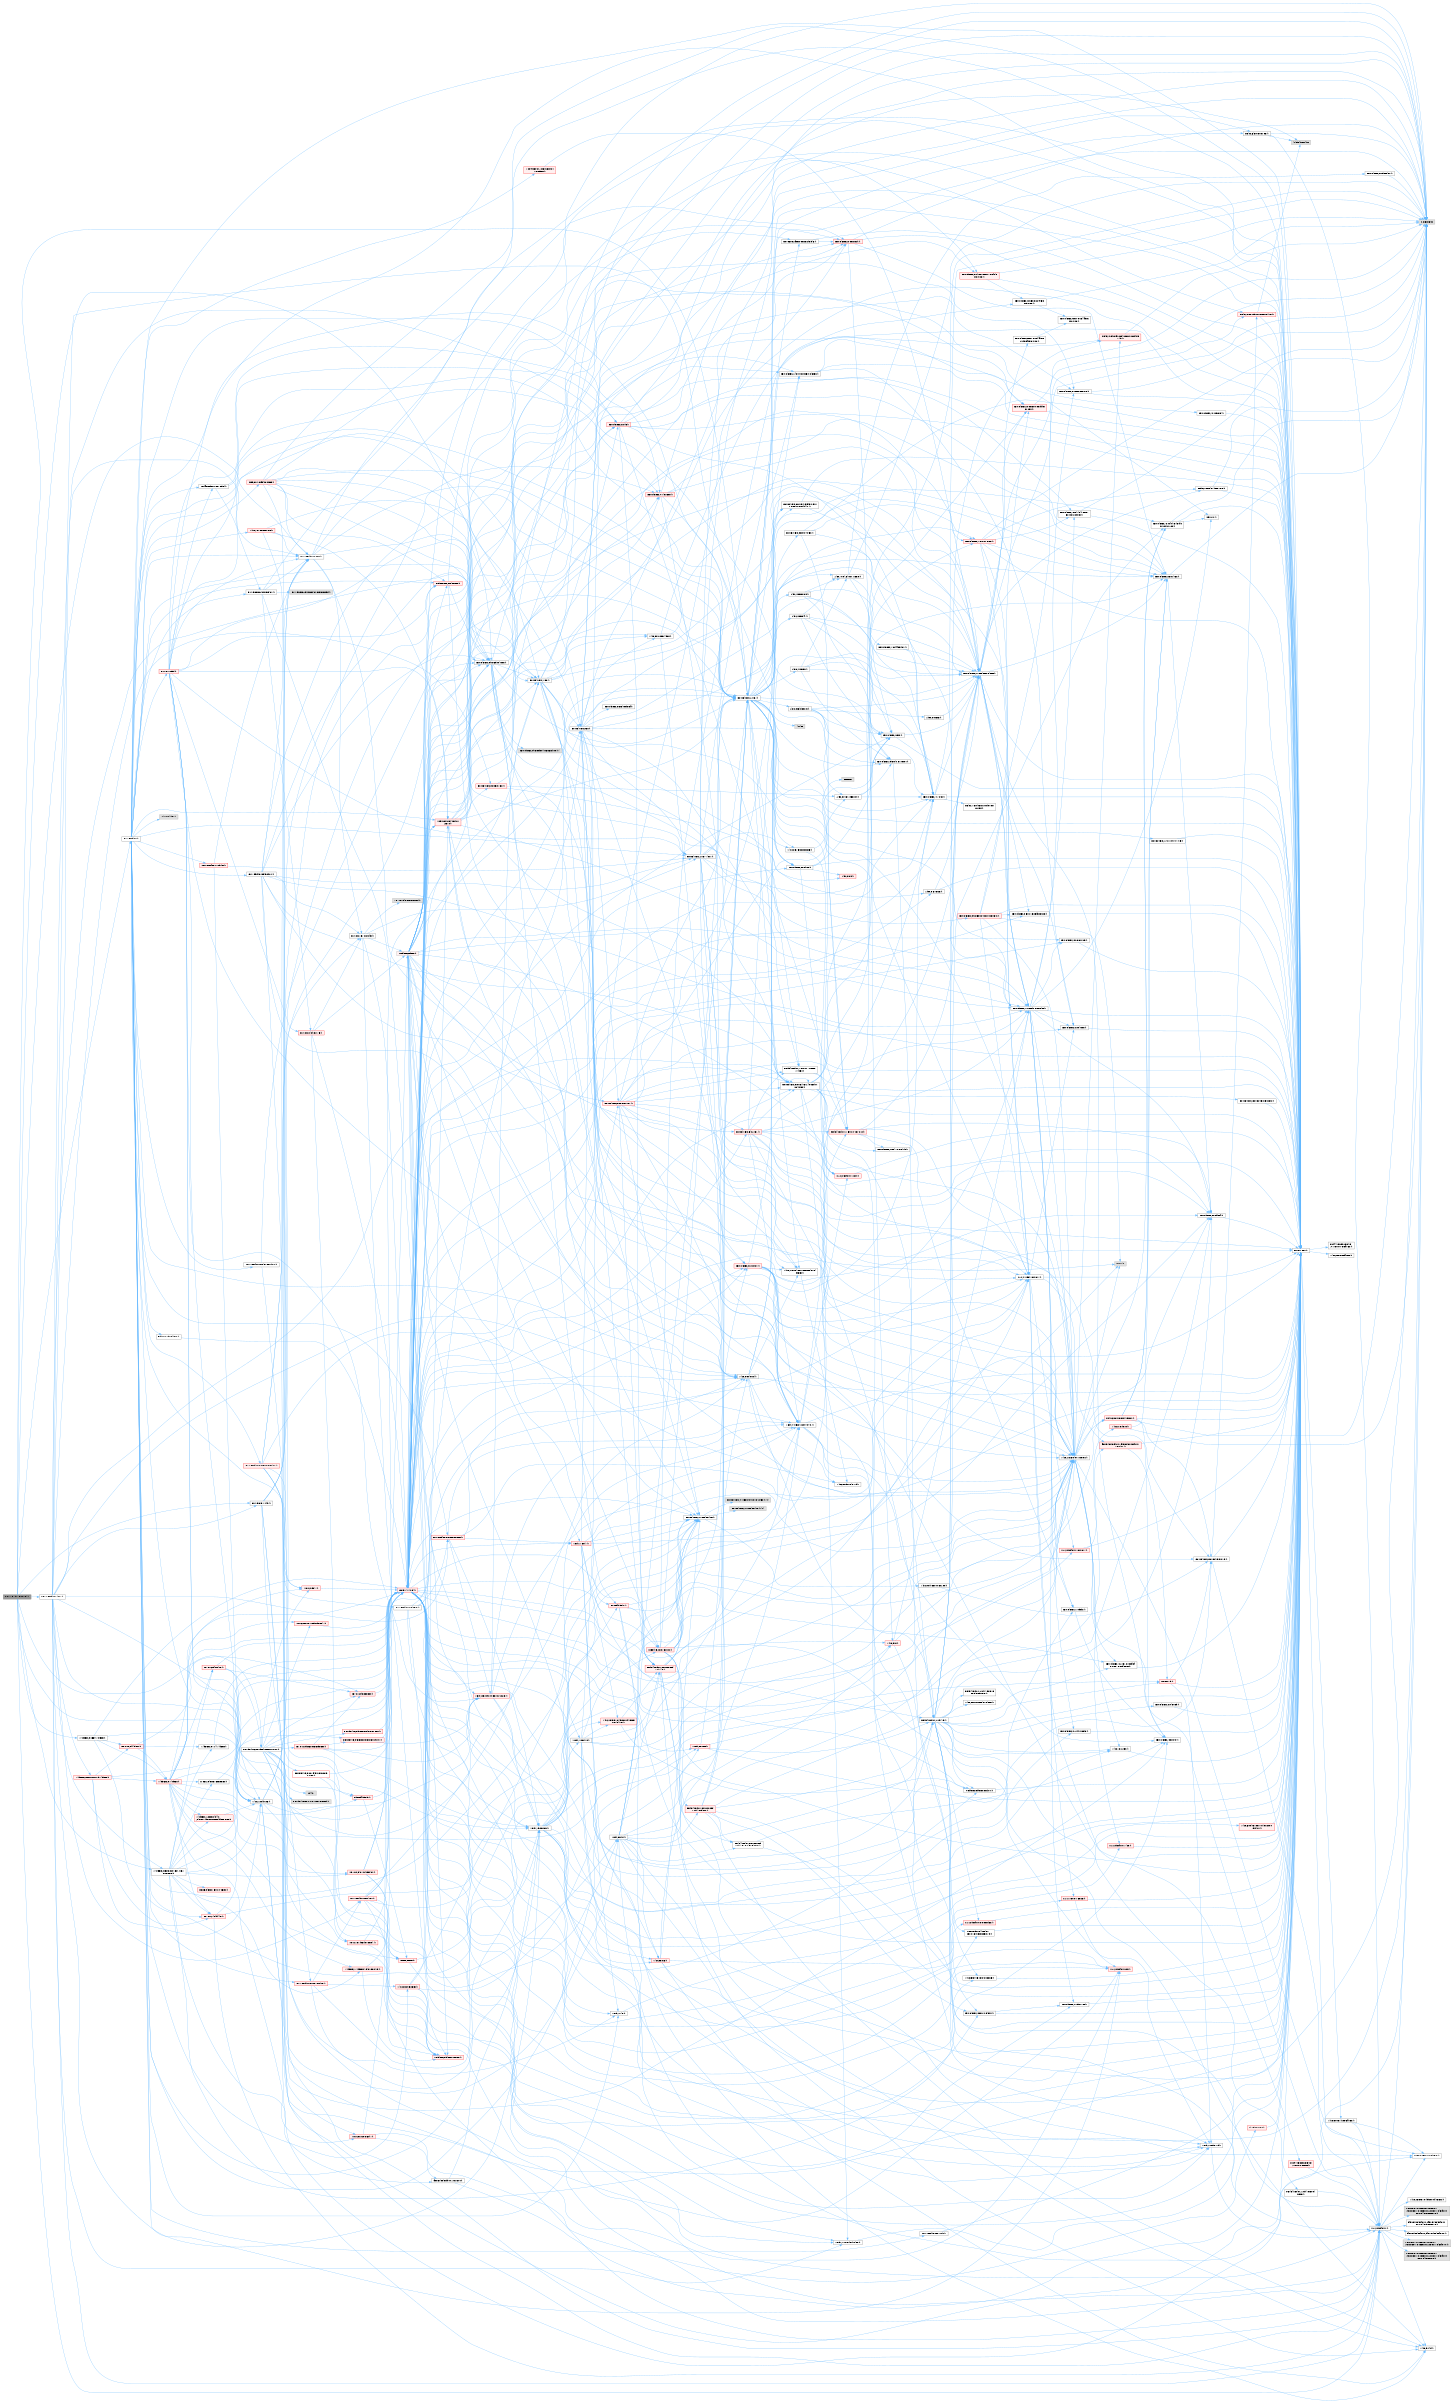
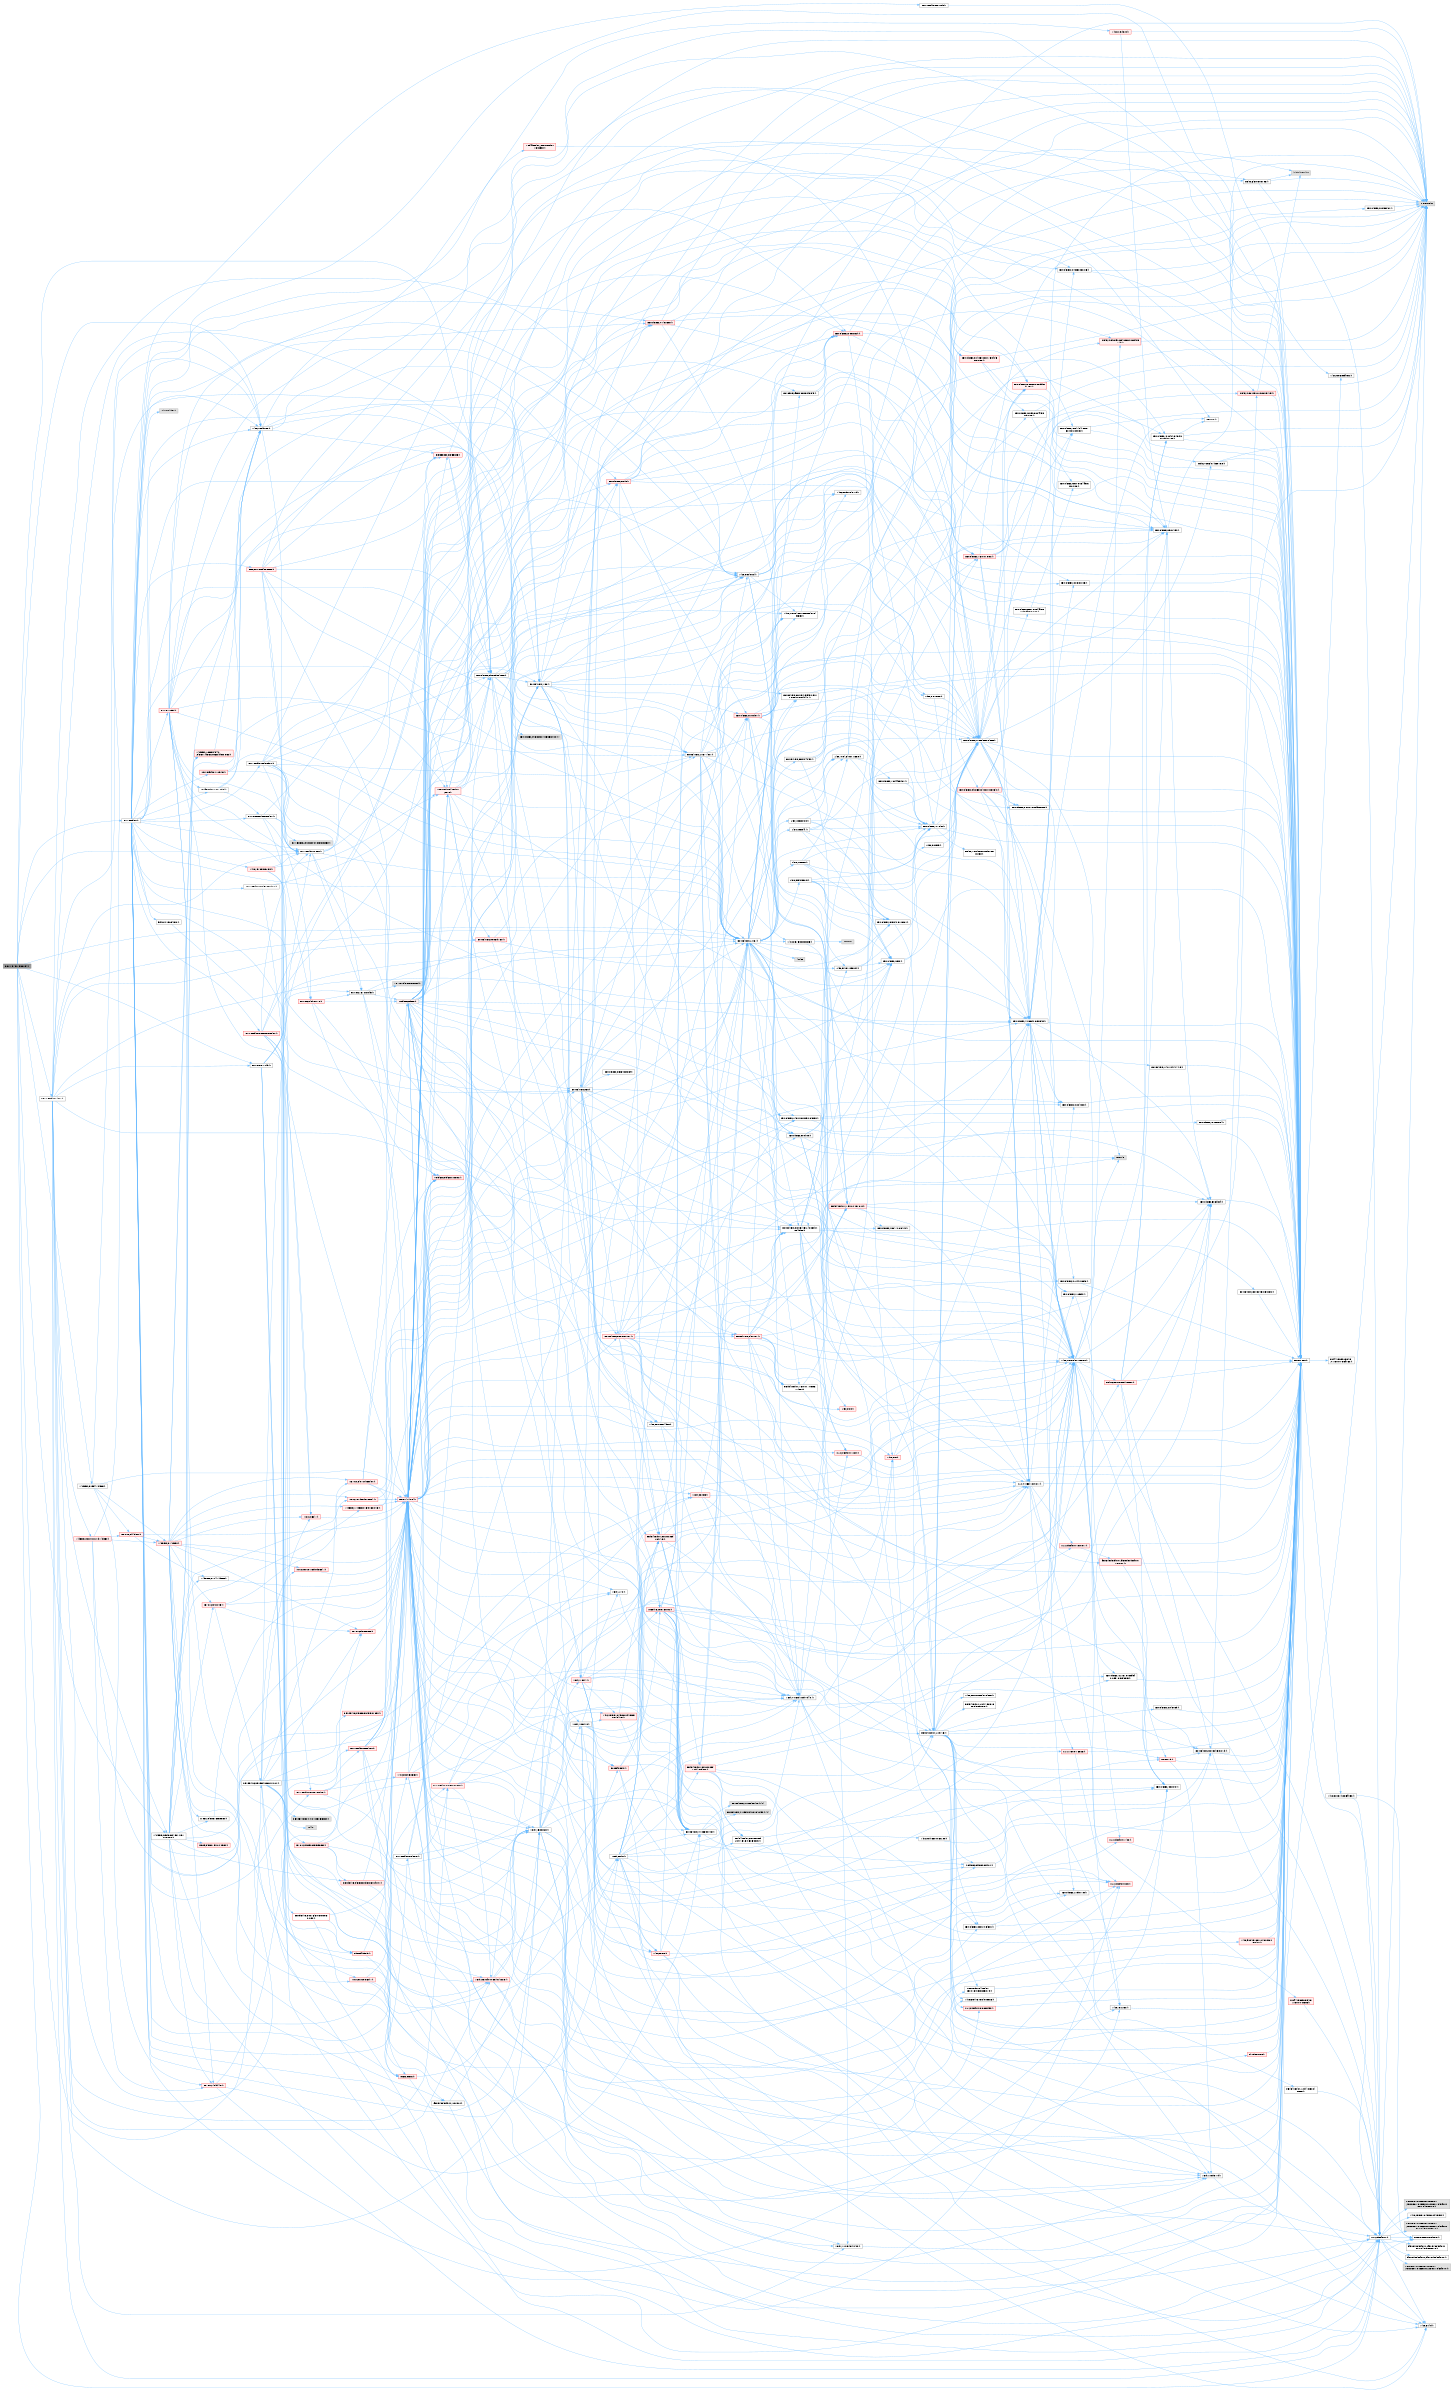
edge "UObject/Class.h" -> "CoreTypes.h": now "UObject/Class.h" -> "Misc/CoreDefines.h"
edge "CurveModel.h" -> "Templates/Tuple.h": now "CurveModel.h" -> "Templates/AlignmentTemplates.h"
